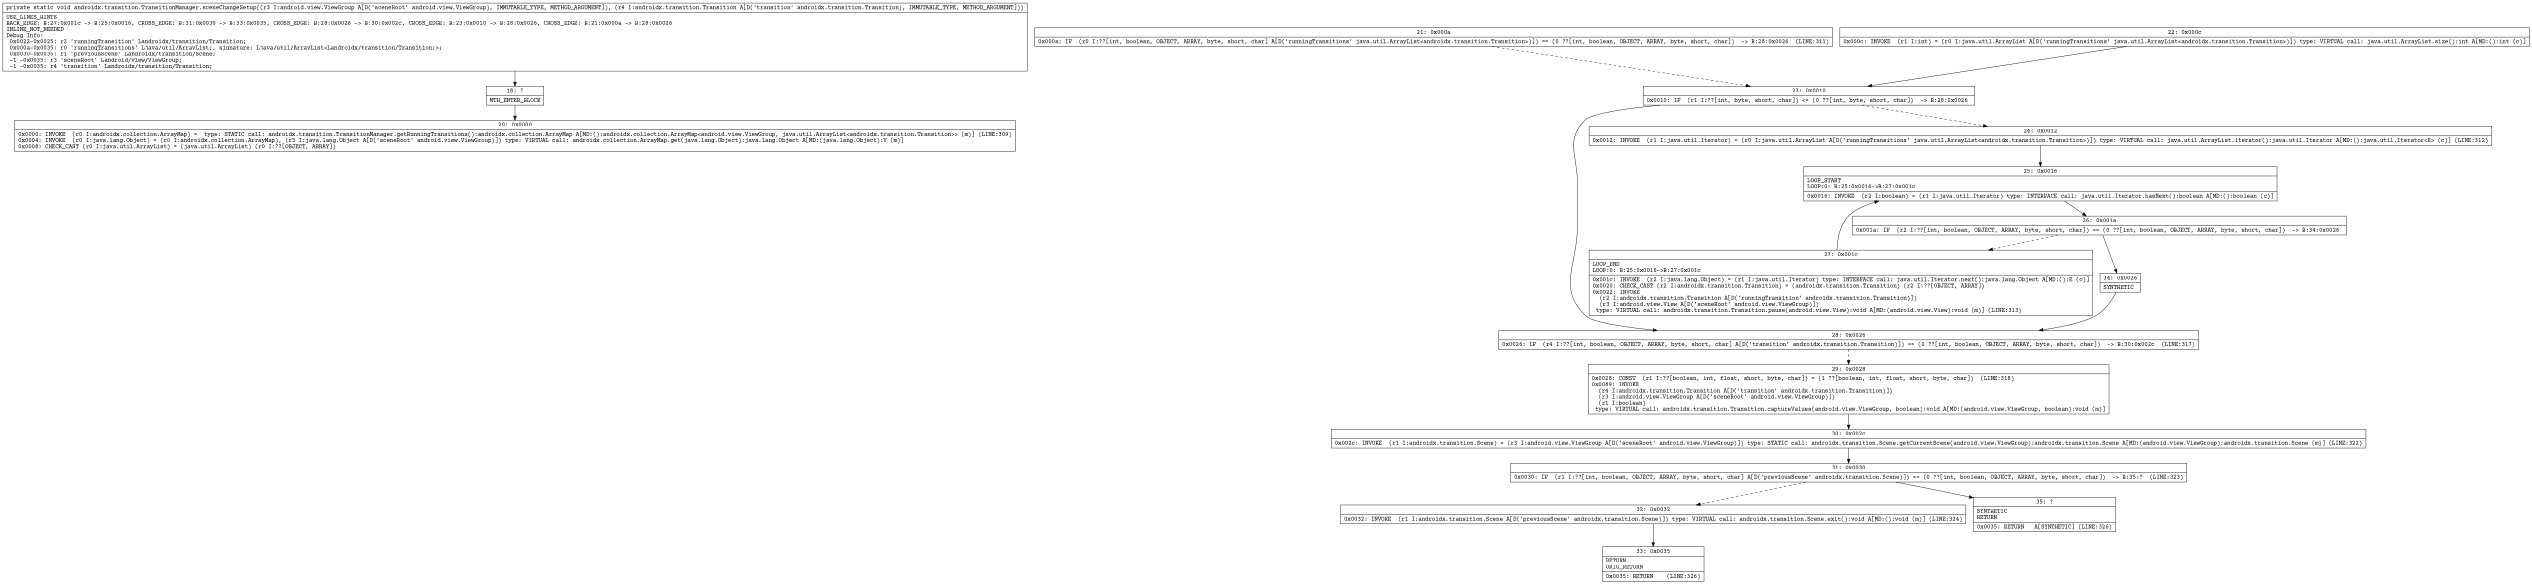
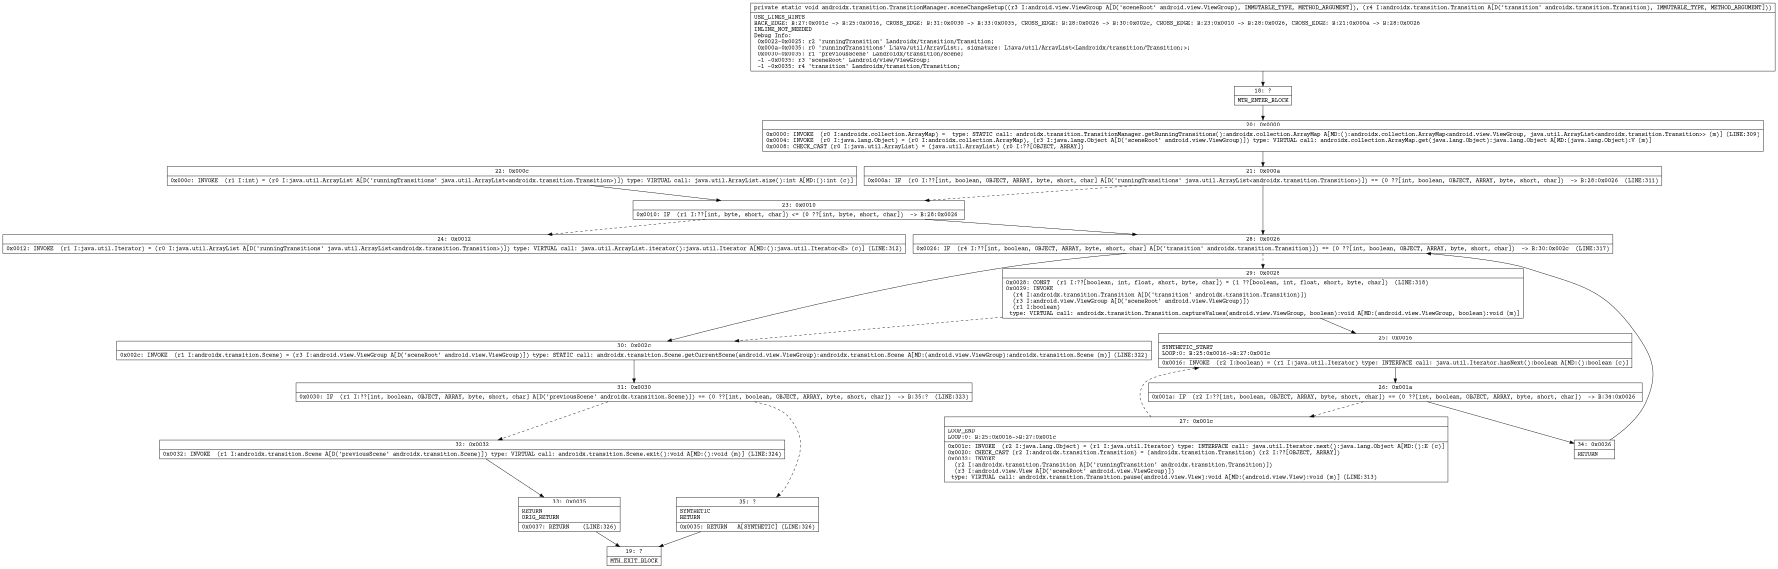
edge "24: 0x0012" -> "25: 0x0016": now "29: 0x0028" -> "25: 0x0016"
edge "20: 0x0000" -> "21: 0x000a": added
node "25: 0x0016": text "LOOP_START" -> "SYNTHETIC_START"
edge "21: 0x000a" -> "28: 0x0026": added
edge "27: 0x001c" -> "25: 0x0016": style solid -> dashed
edge "28: 0x0026" -> "30: 0x002c": added
node "34: 0x0026": text "SYNTHETIC" -> "RETURN"
node "27: 0x001c": text "0x0022: INVOKE" -> "0x0032: INVOKE"
node "29: 0x0028": text "0x0089: INVOKE" -> "0x0029: INVOKE"
edge "29: 0x0028" -> "30: 0x002c": style solid -> dashed
edge "31: 0x0030" -> "35: ?": style solid -> dashed
node "19: ?": added
node "33: 0x0035": text "0x0035: RETURN    (LINE:326)" -> "0x0037: RETURN    (LINE:326)"
